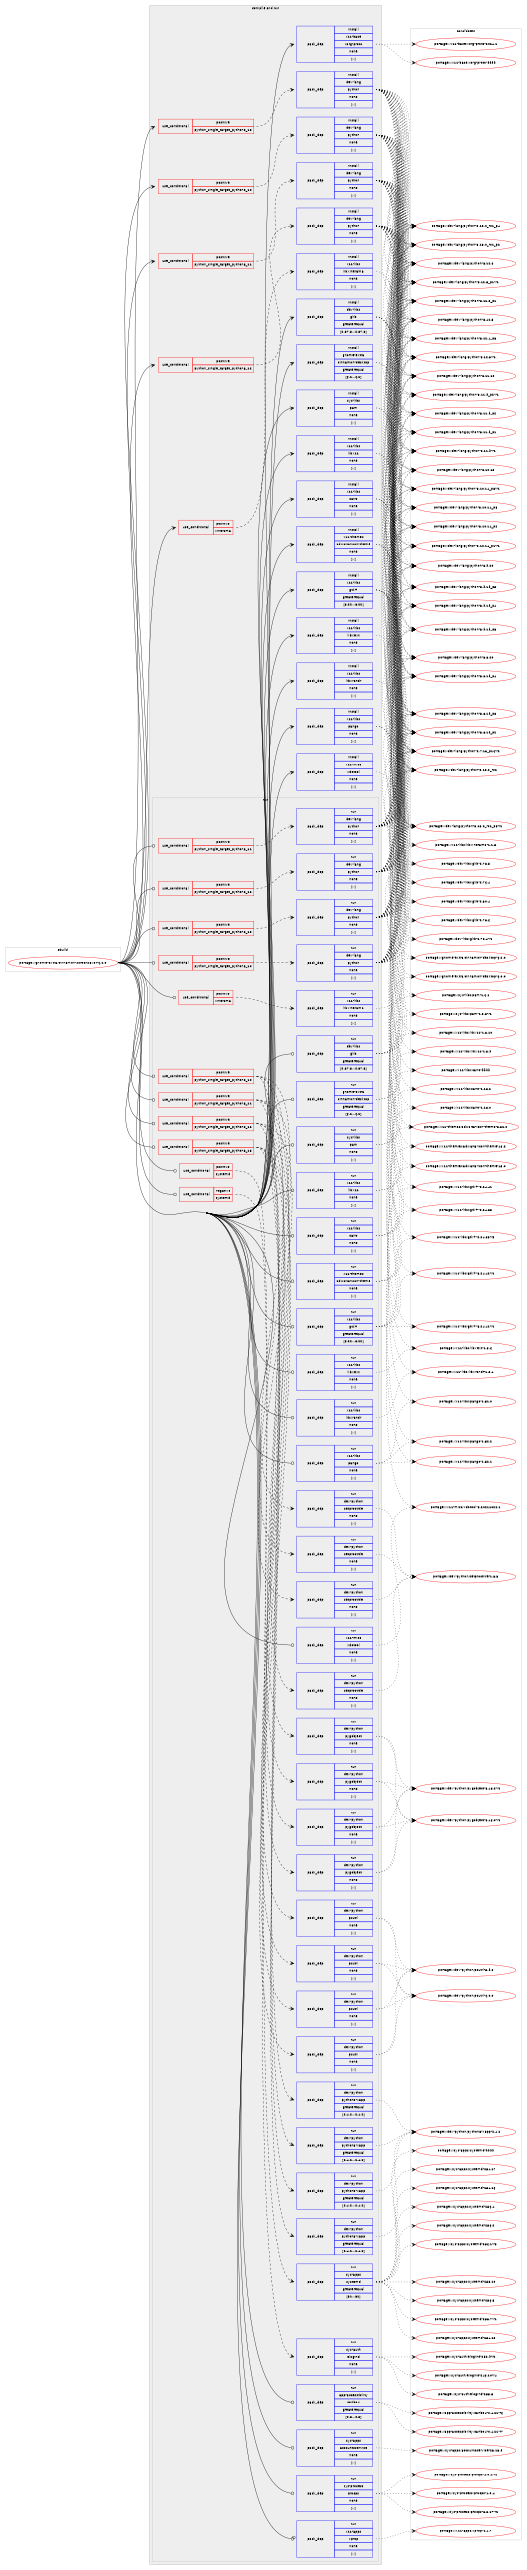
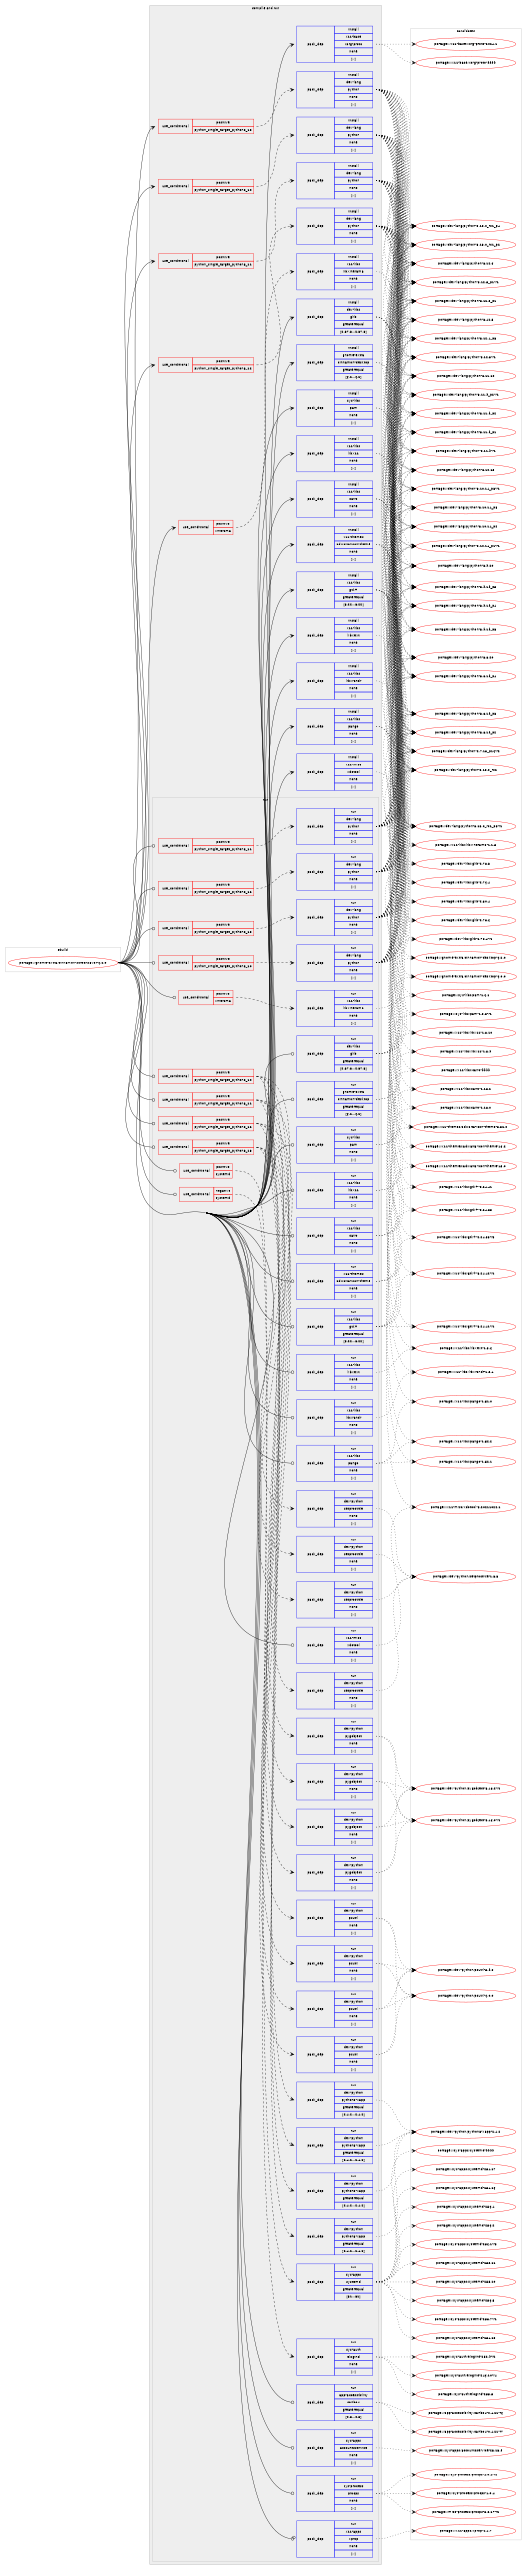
node "portage://sys-apps/systemd-255.11": added
node "portage://sys-process/procps-3.3.17-r2": label "portage://sys-process/procps-3.3.17-r2" -> "portage://misc-process/procps-3.3.17-r2"
